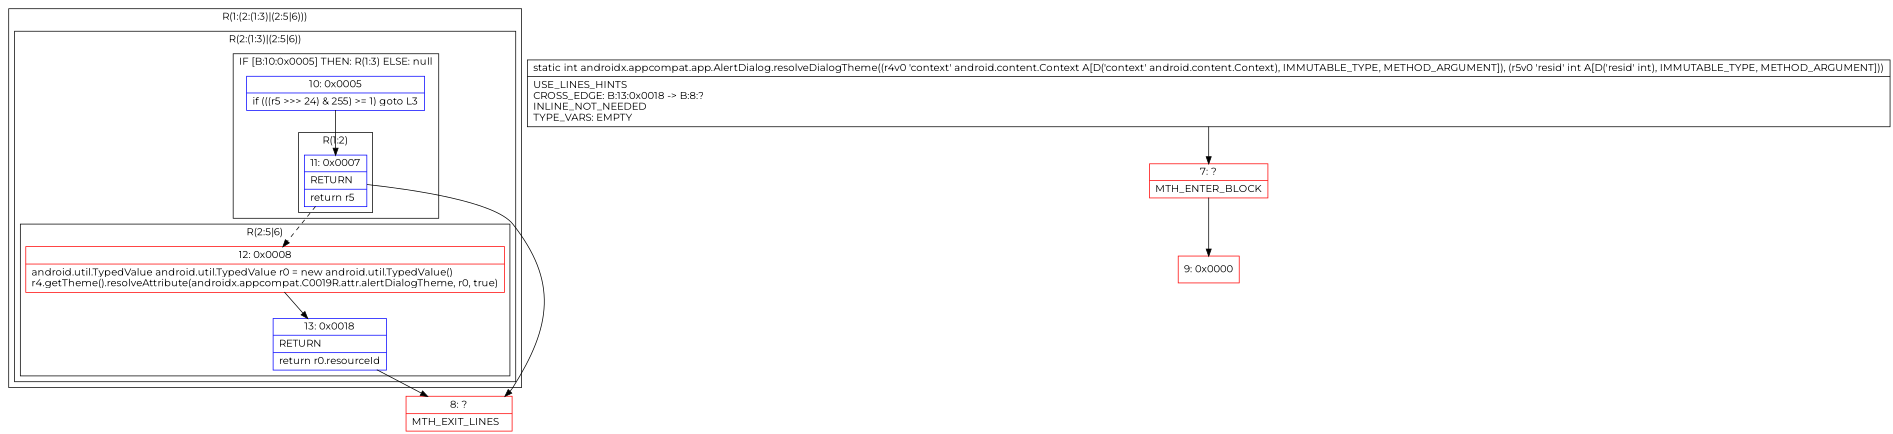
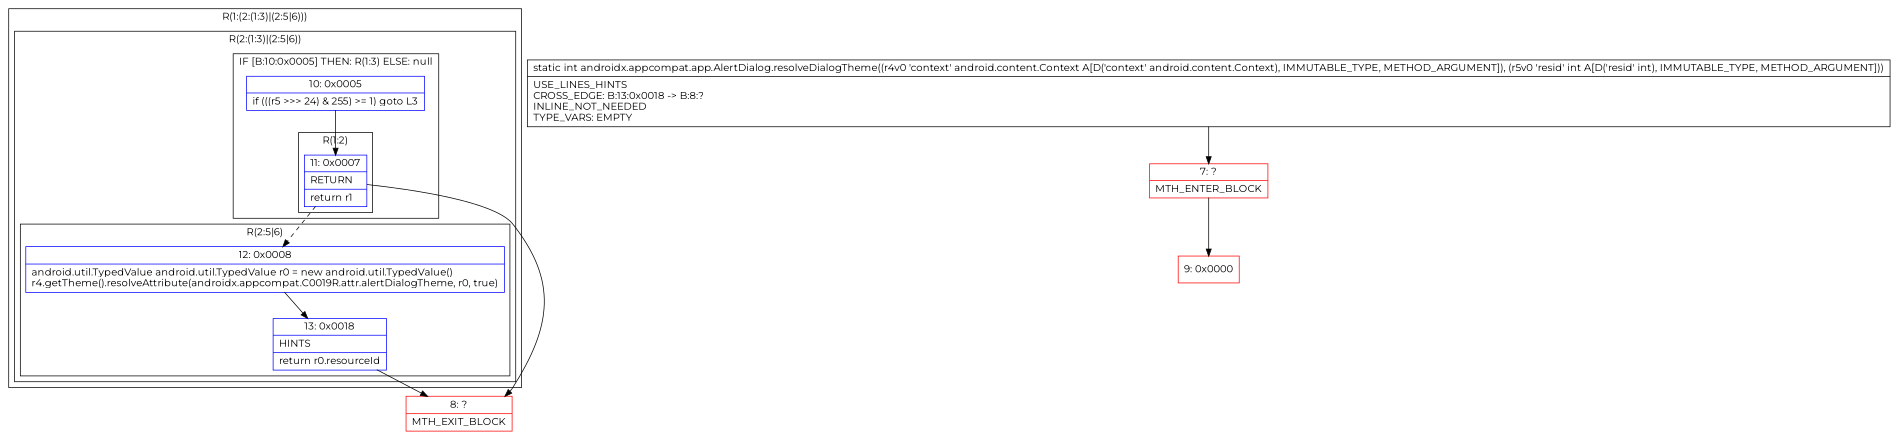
node "11: 0x0007": text "return r5" -> "return r1"
node "12: 0x0008": color red -> blue
node "13: 0x0018": text "RETURN" -> "HINTS"
node "8: ?": text "MTH_EXIT_LINES" -> "MTH_EXIT_BLOCK"
